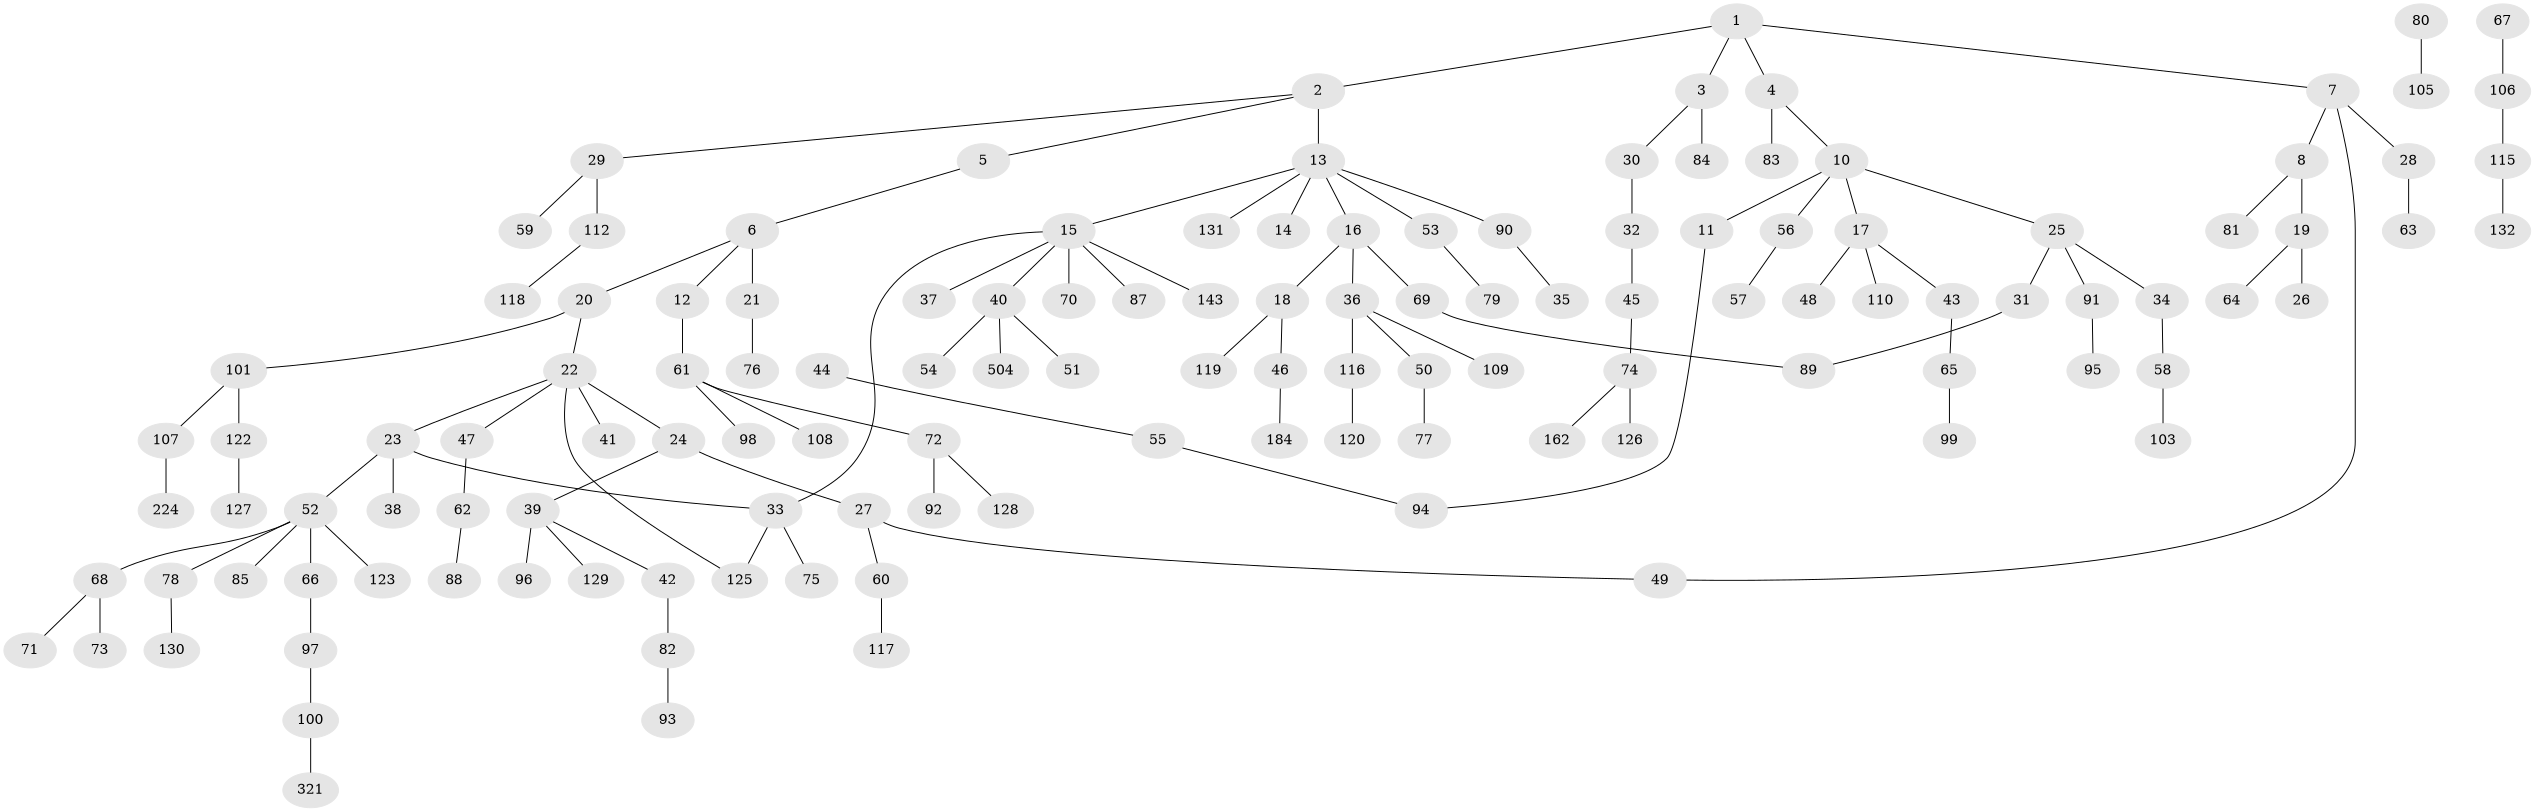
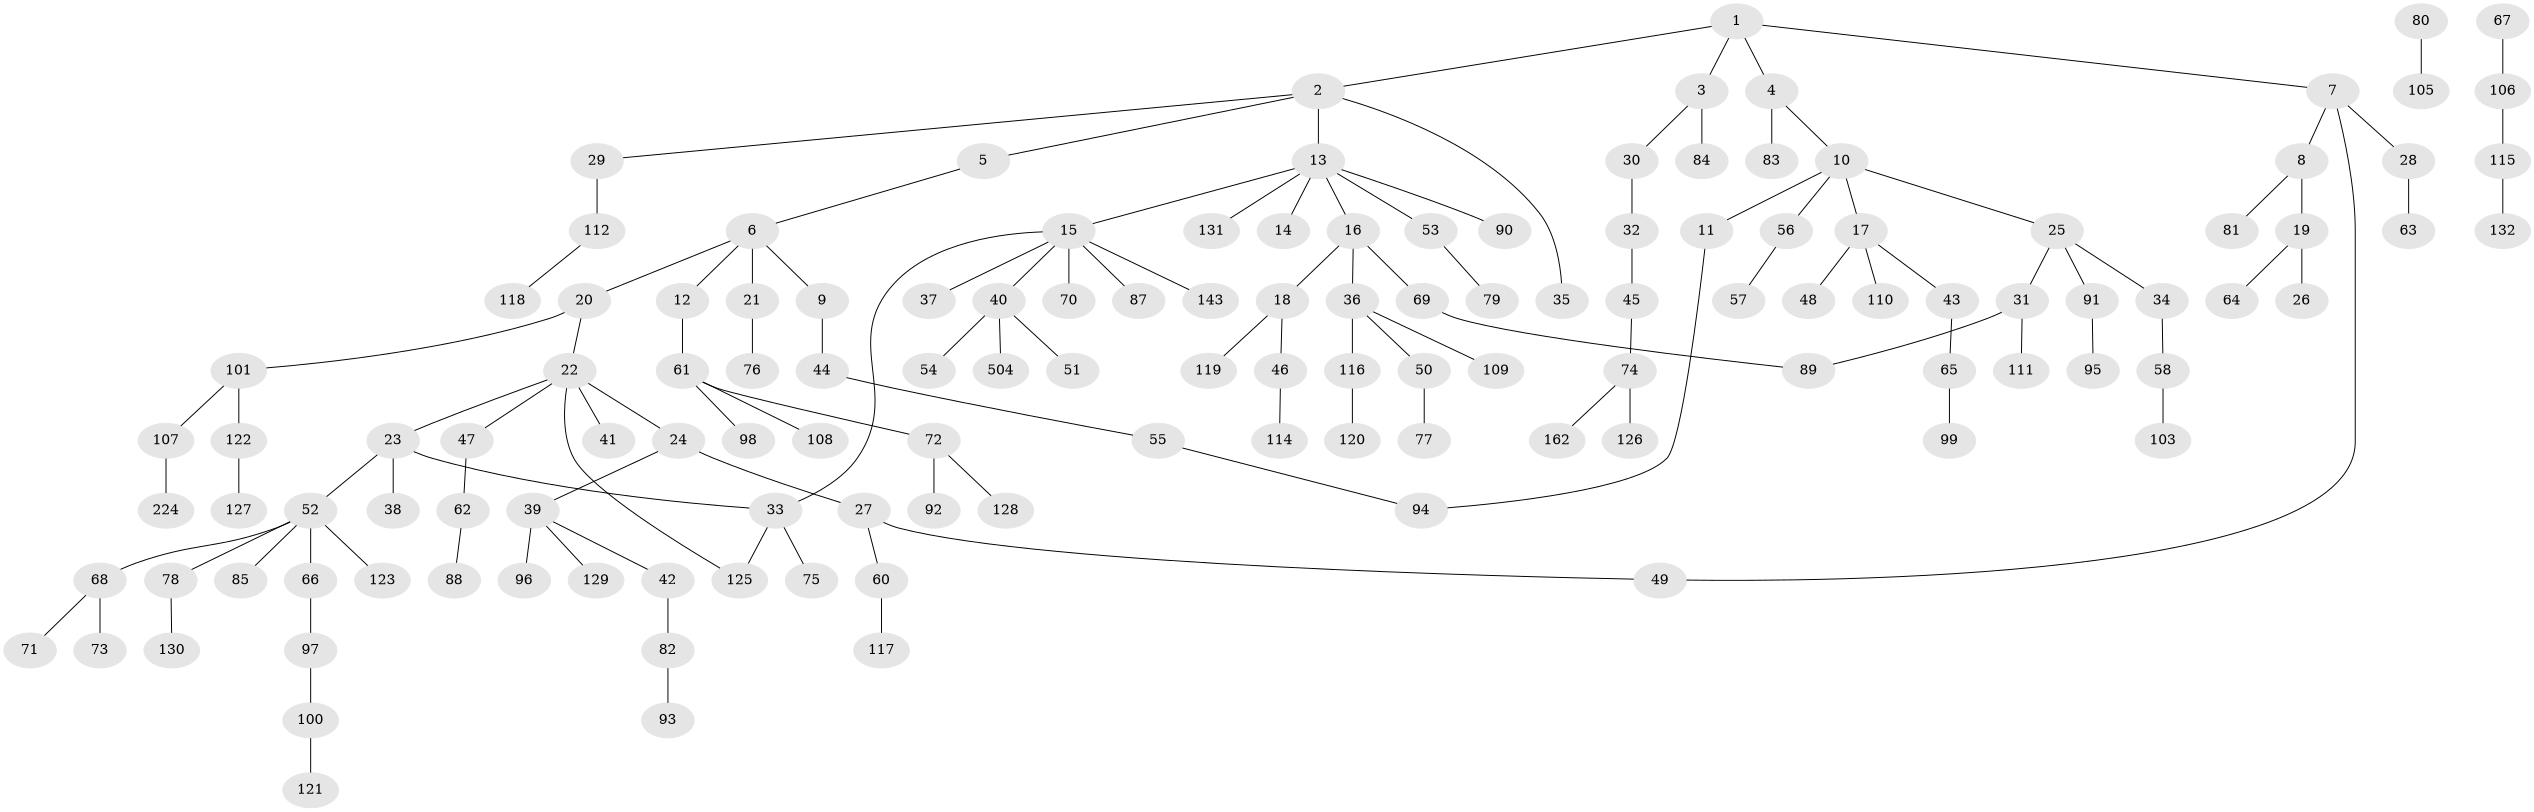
node "59": removed
edge "90" -- "35": now "2" -- "35"
node "9": added
node "111": added
node "184": label "184" -> "114"
node "321": label "321" -> "121"
